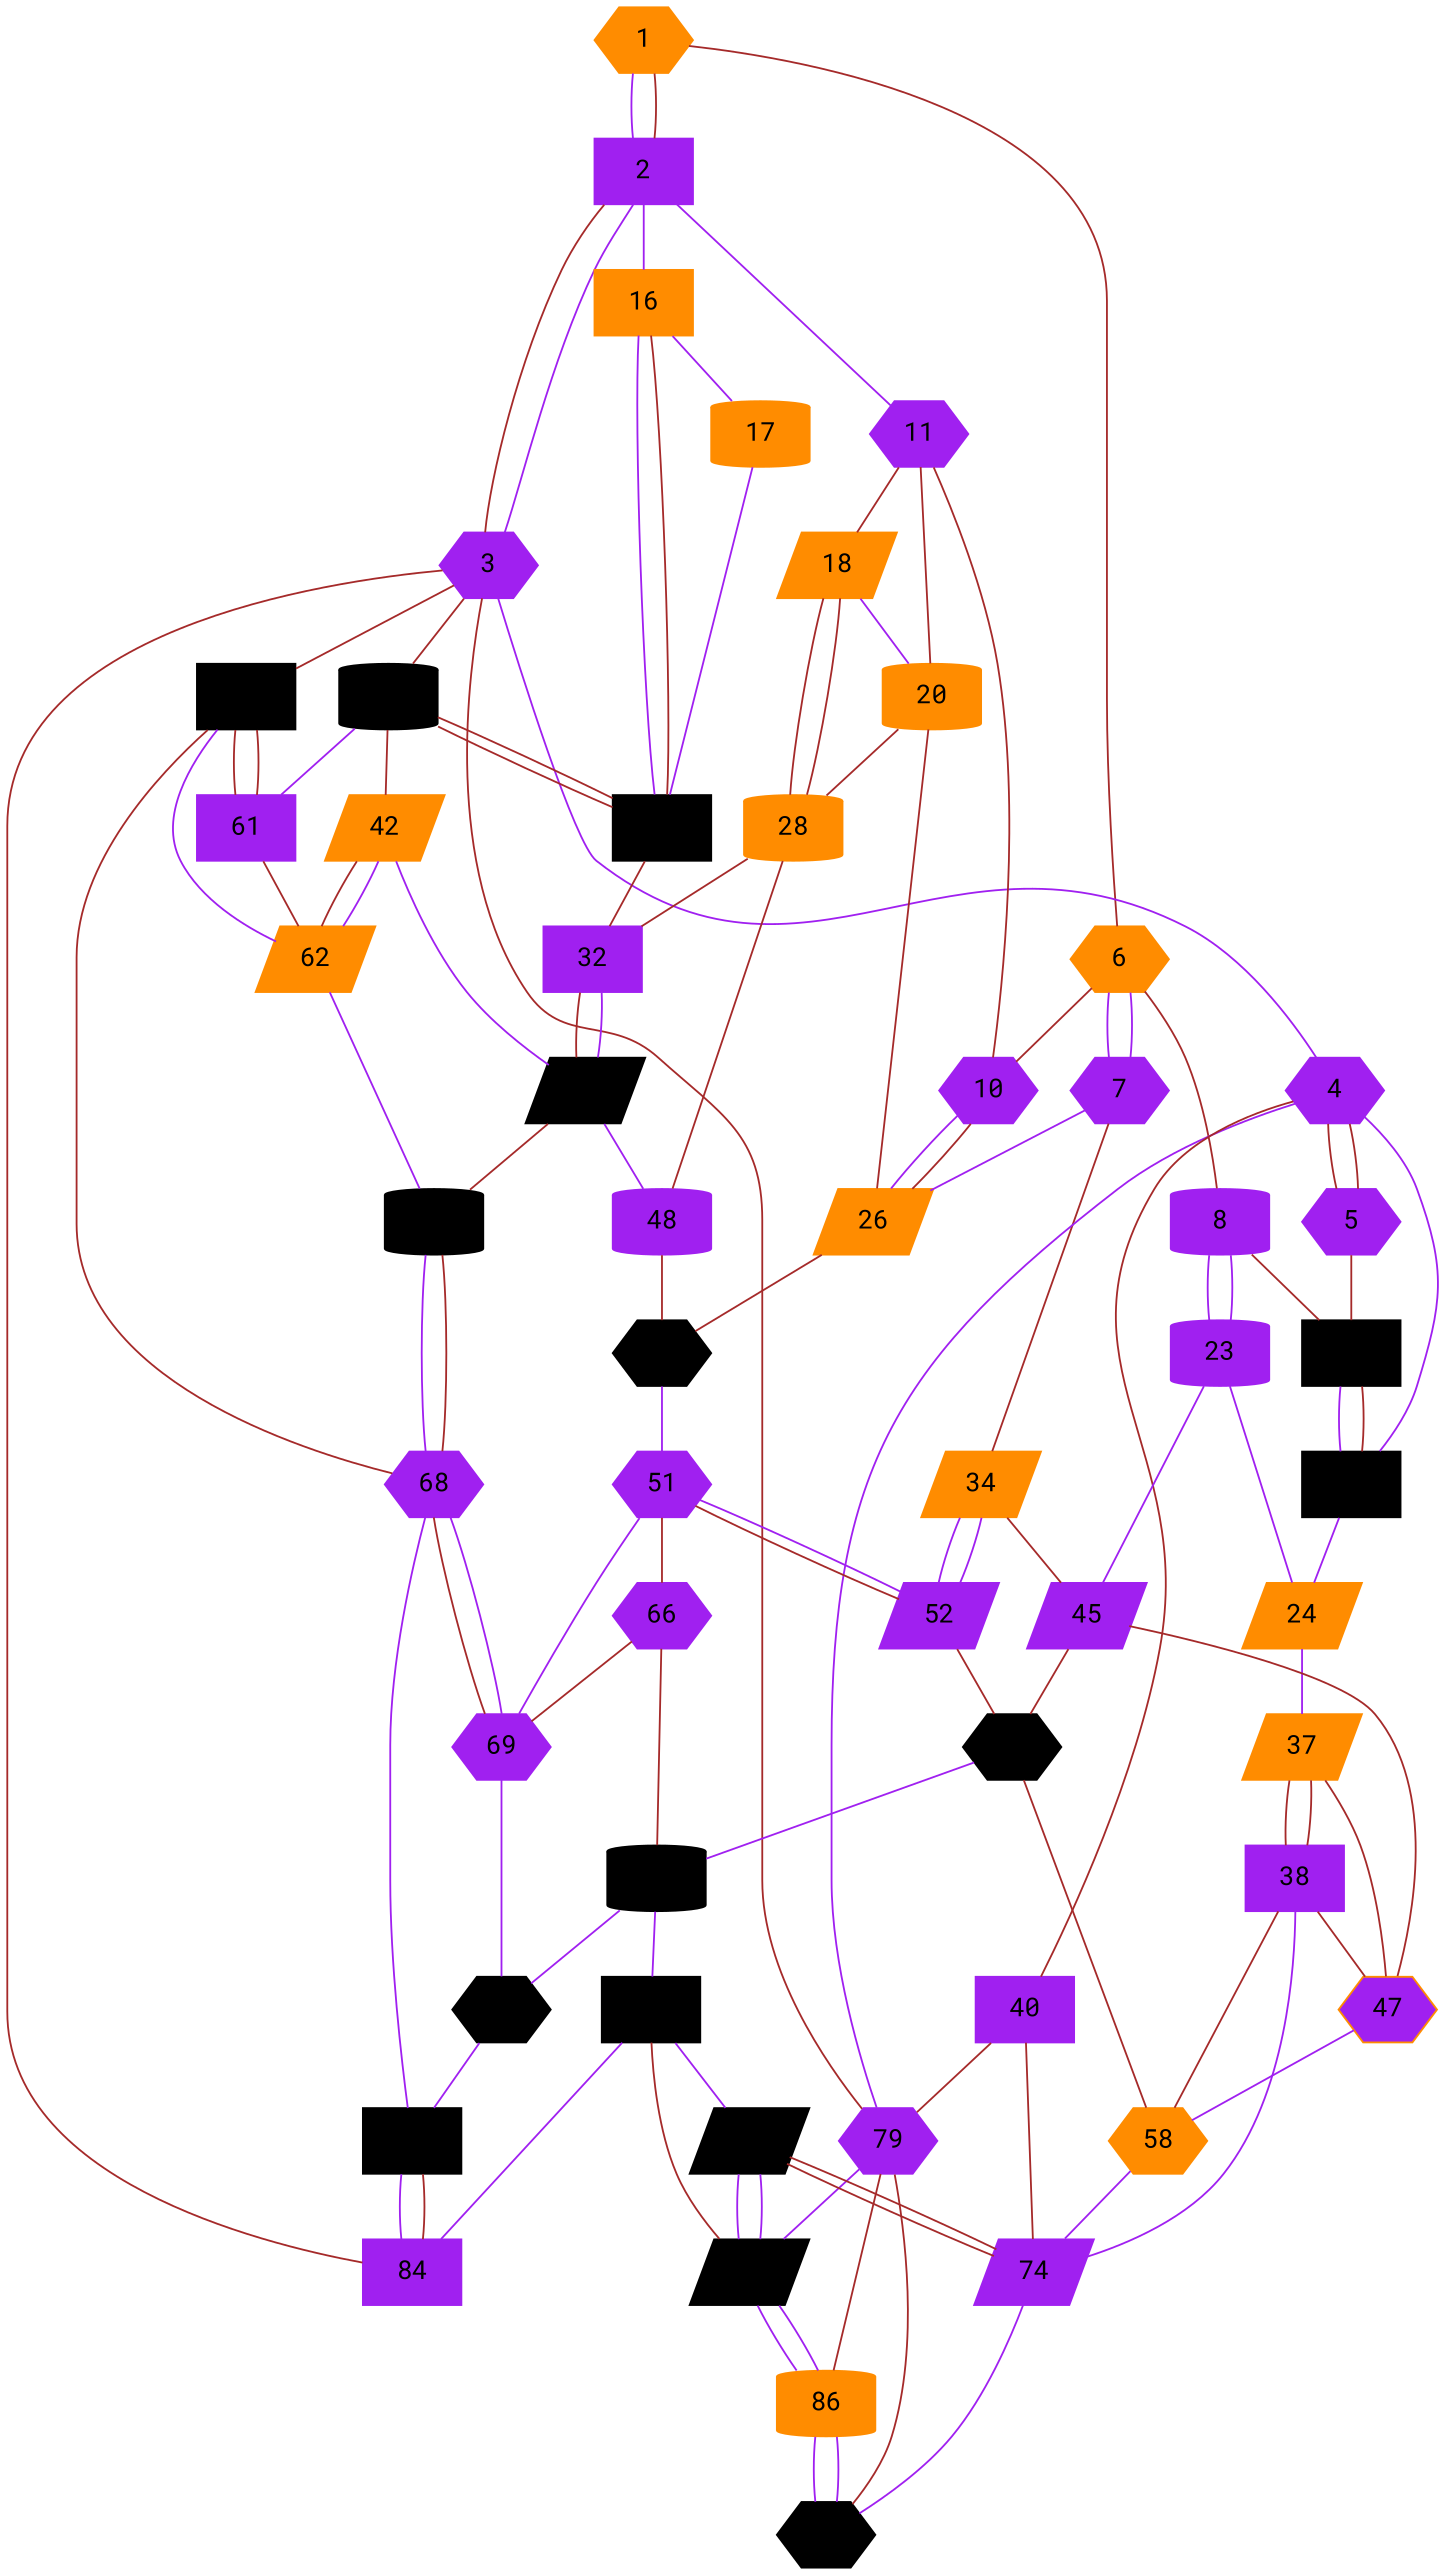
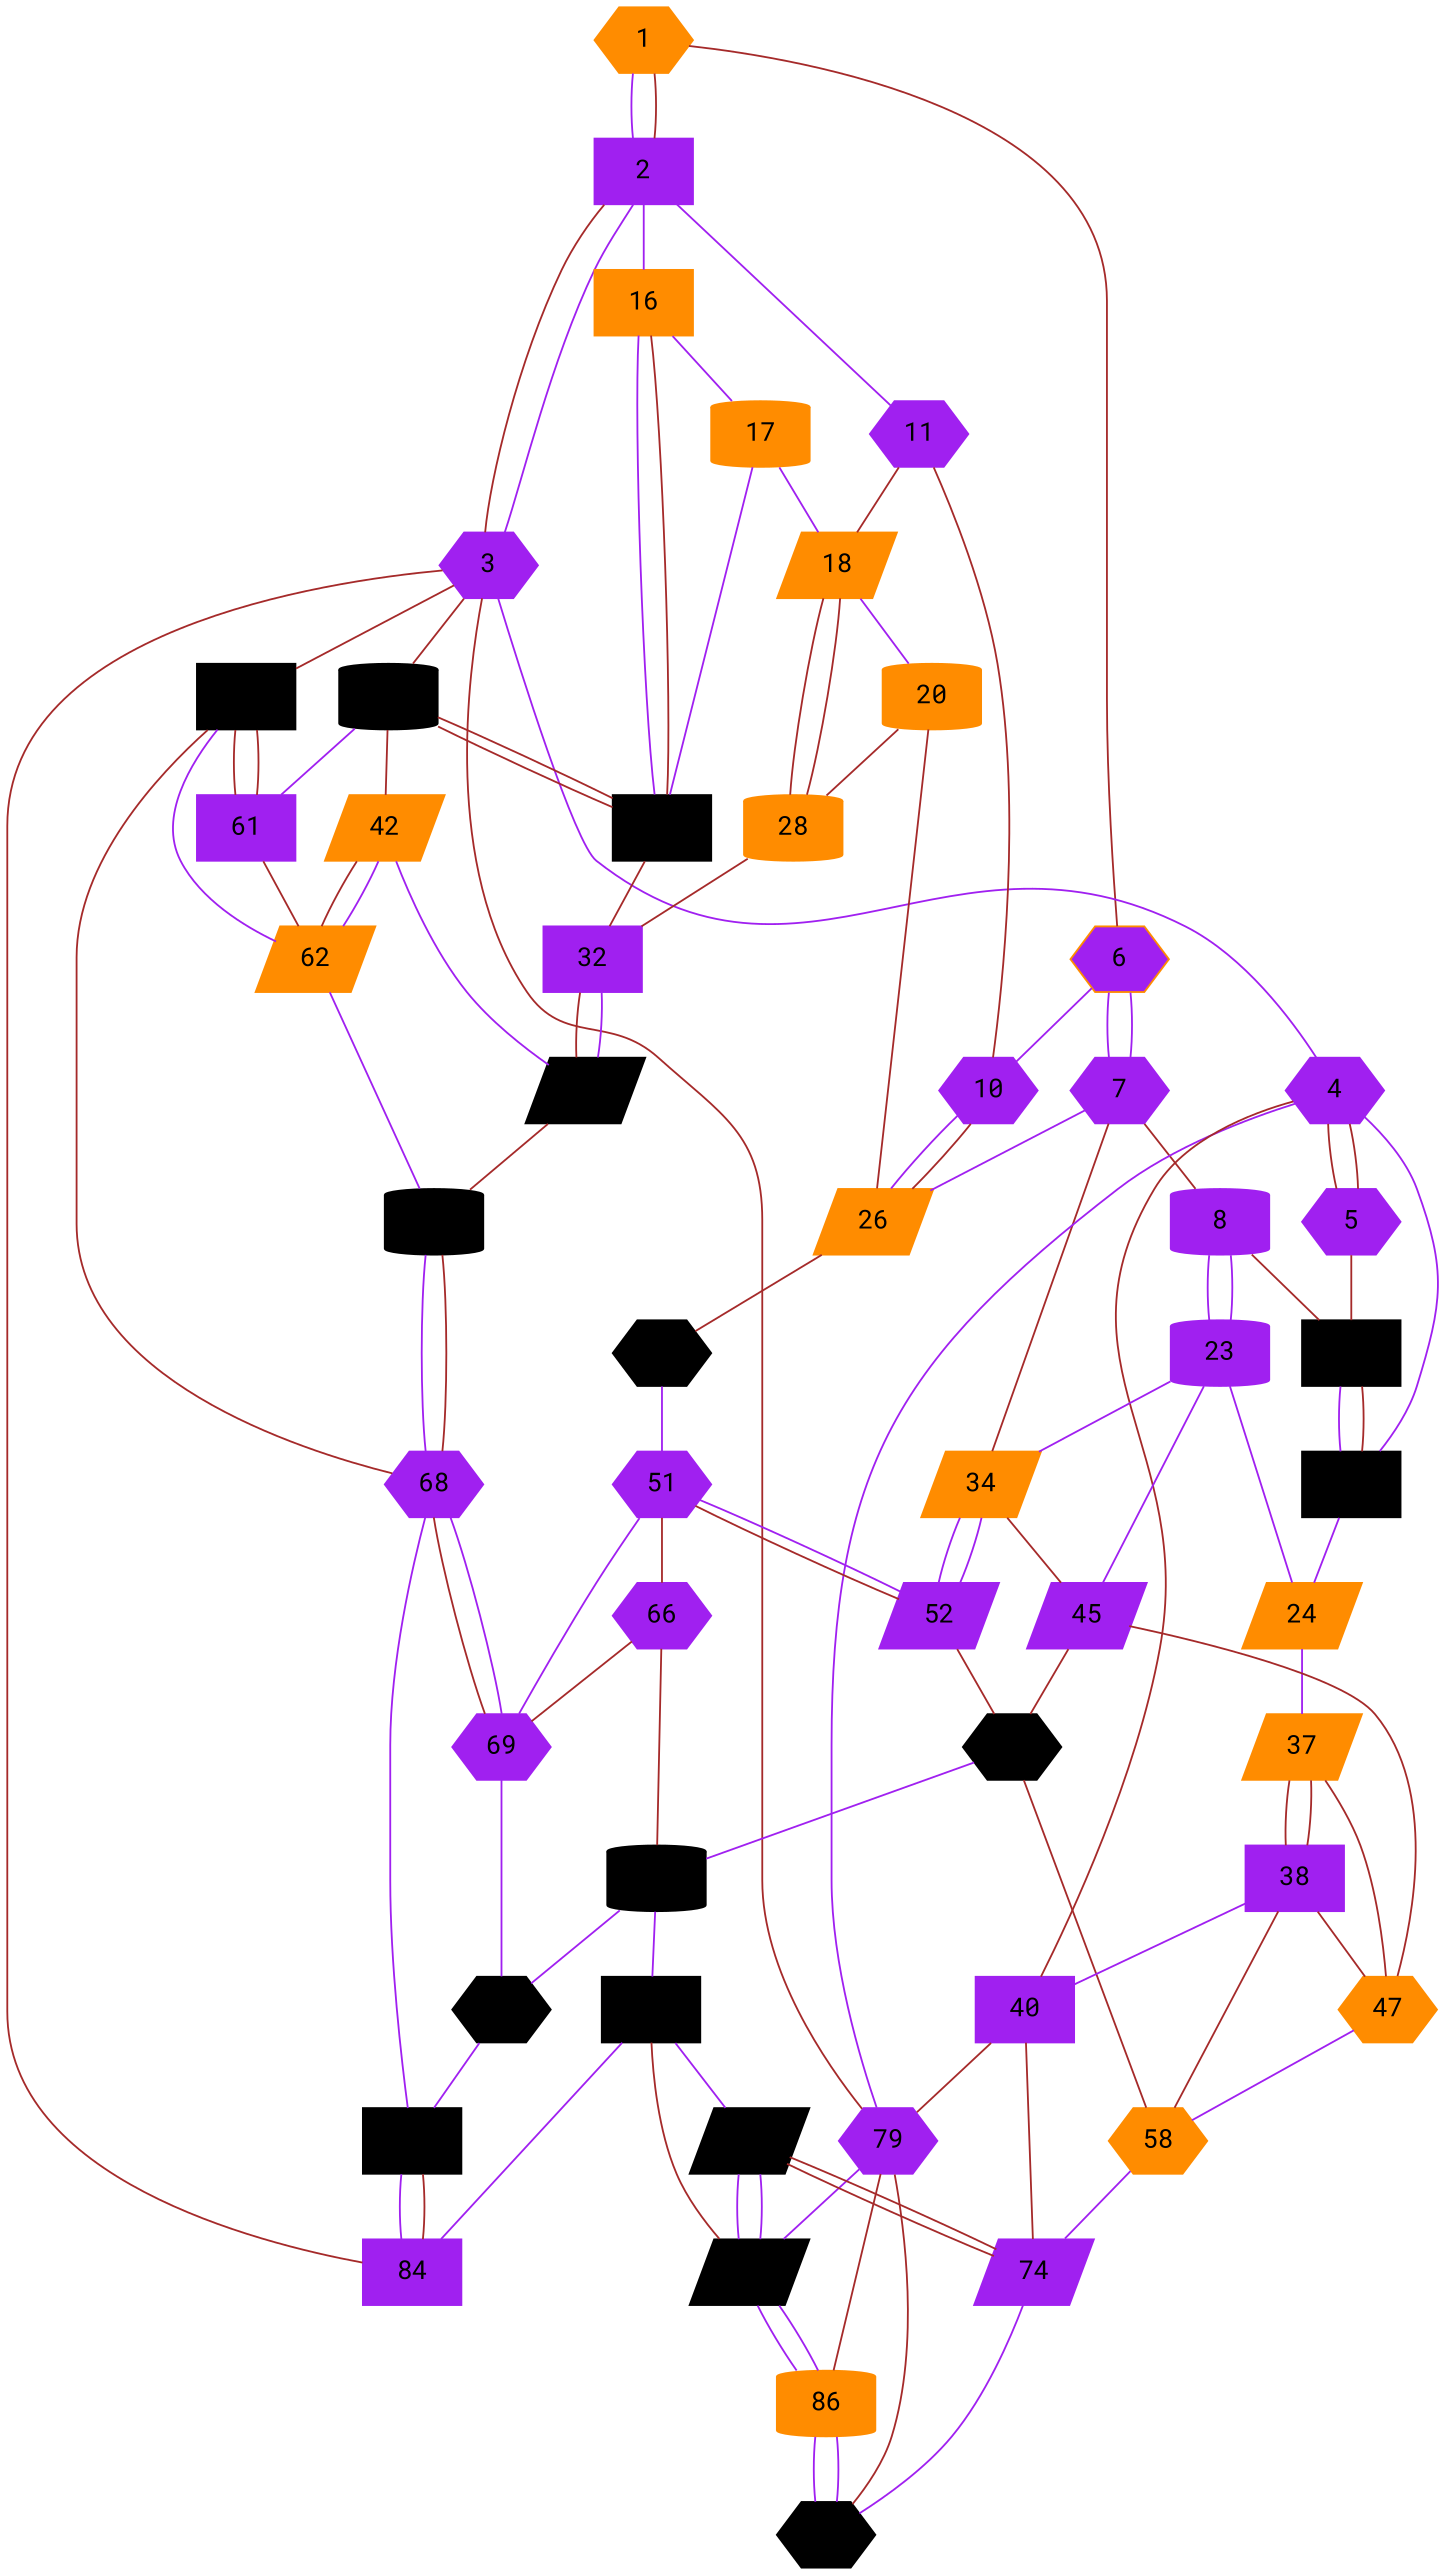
edge "17" -- "18": added
edge "11" -- "20": removed
node "6": fillcolor darkorange -> purple
edge "6" -- "10": color brown -> purple
edge "6" -- "8": now "7" -- "8"
node "48": removed
edge "23" -- "34": added
node "47": fillcolor purple -> darkorange
edge "38" -- "74": now "38" -- "40"
